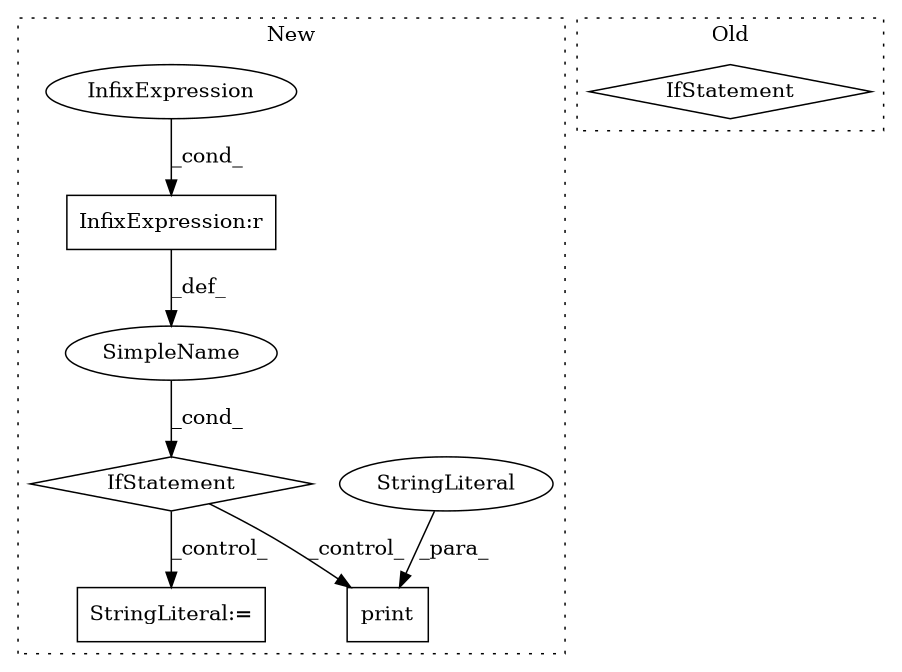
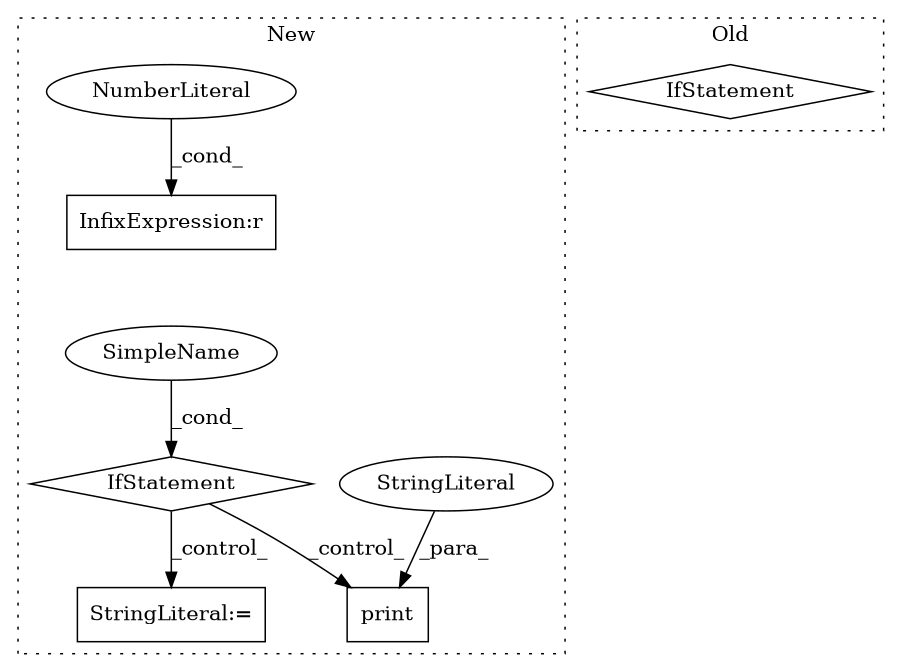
node "InfixExpression": label "InfixExpression" -> "NumberLiteral"
edge "InfixExpression:r" -> "SimpleName": removed, label "_def_"
